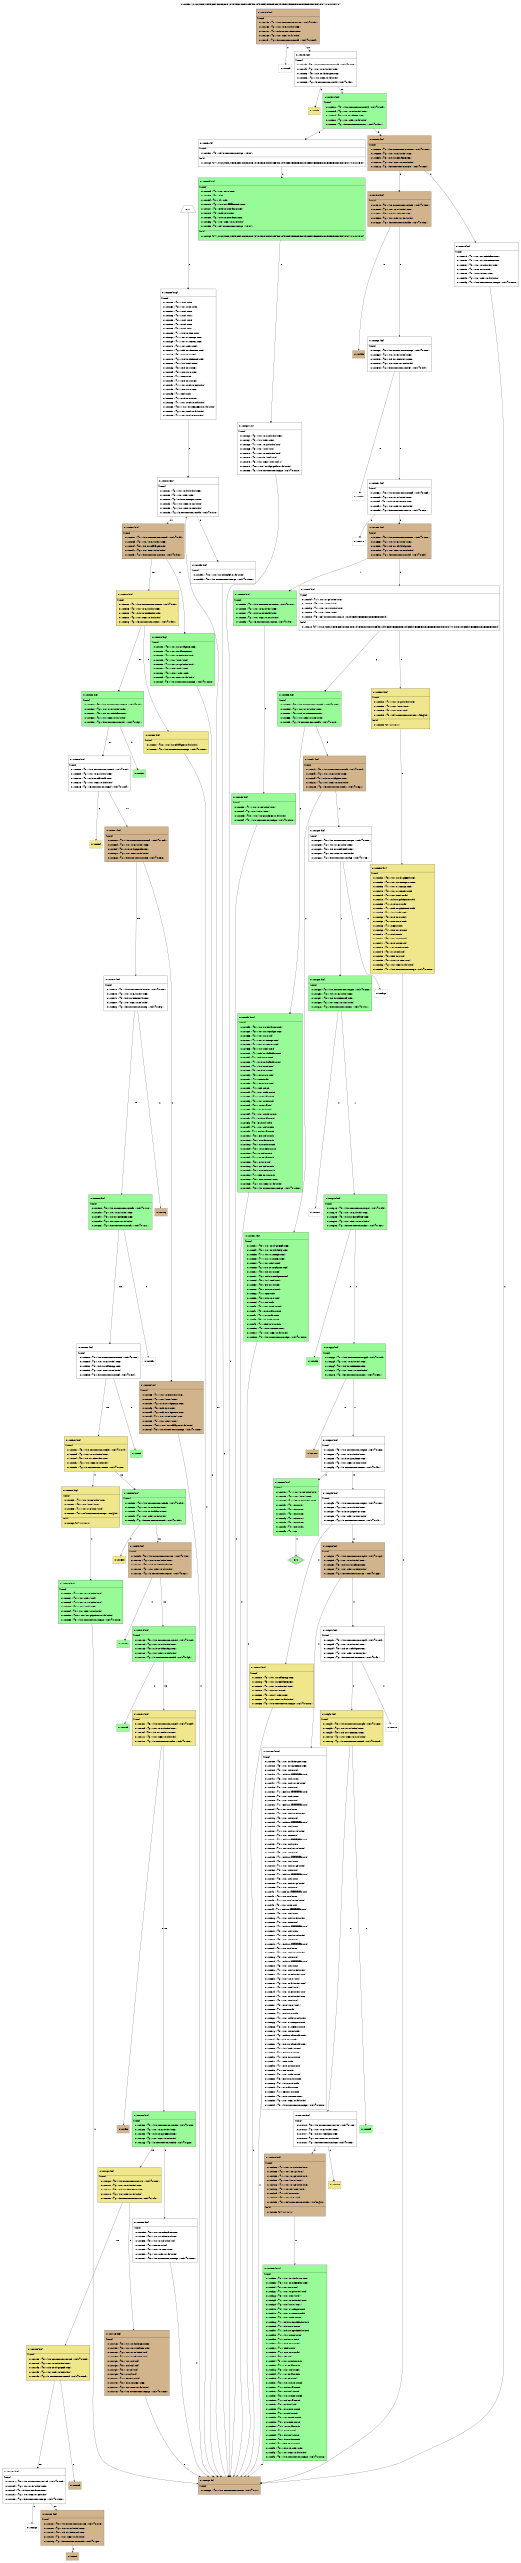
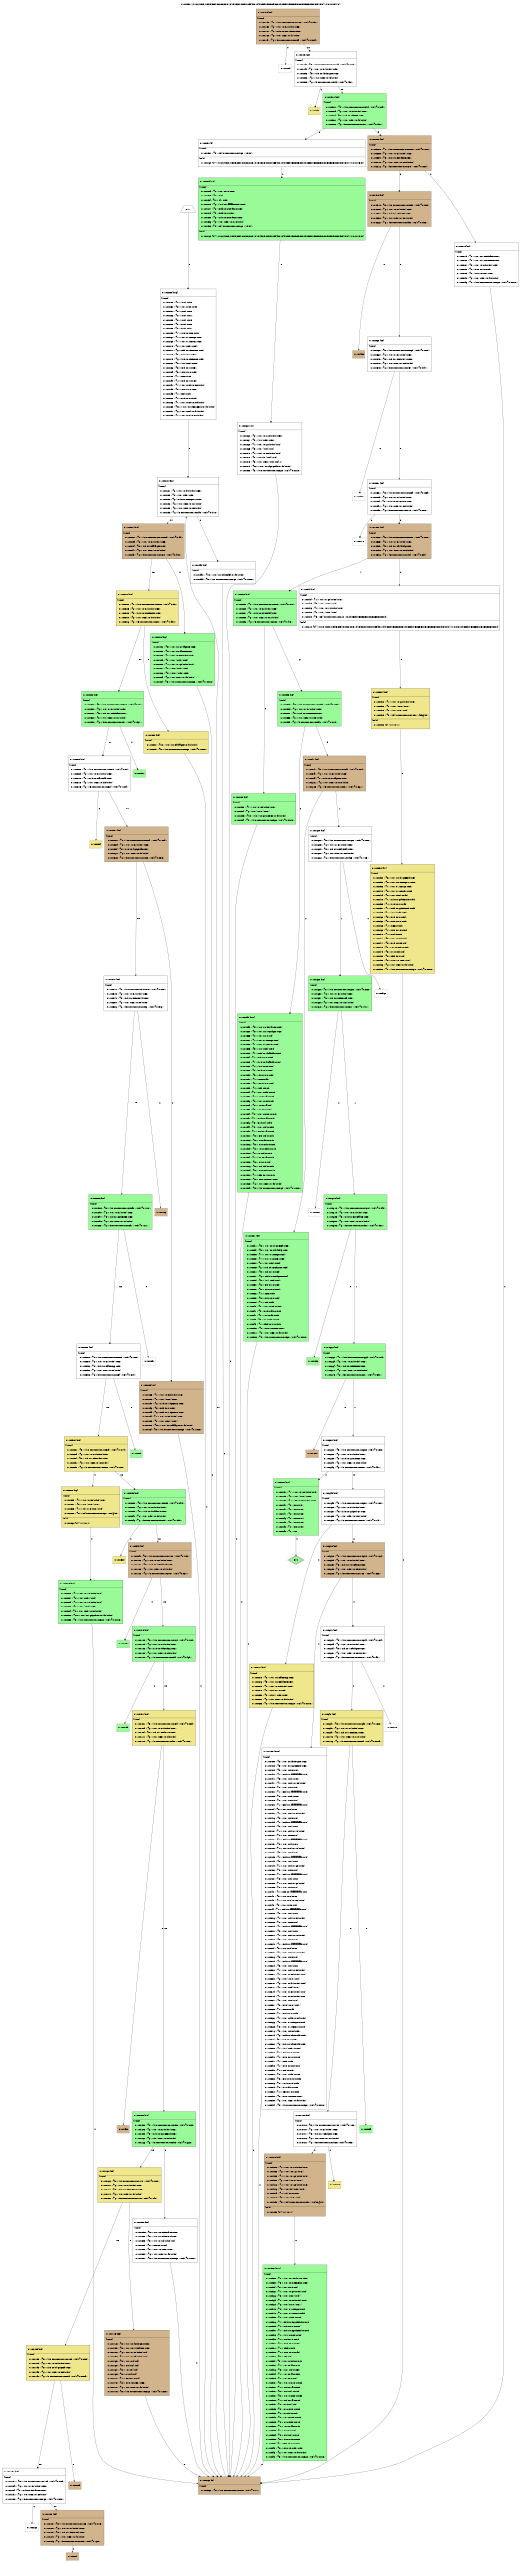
edge "0x401d0f [18]" -> "0x4015d8 [28]": now "0x4015bc [28]" -> "0x4015d8 [28]"
